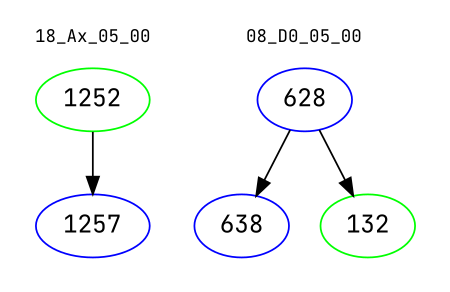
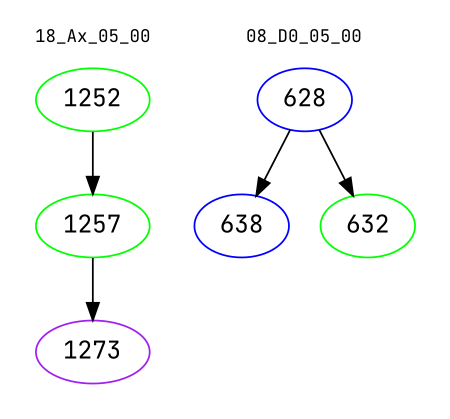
node "1257": color blue -> green
node "132": label "132" -> "632"
node "1273": added
